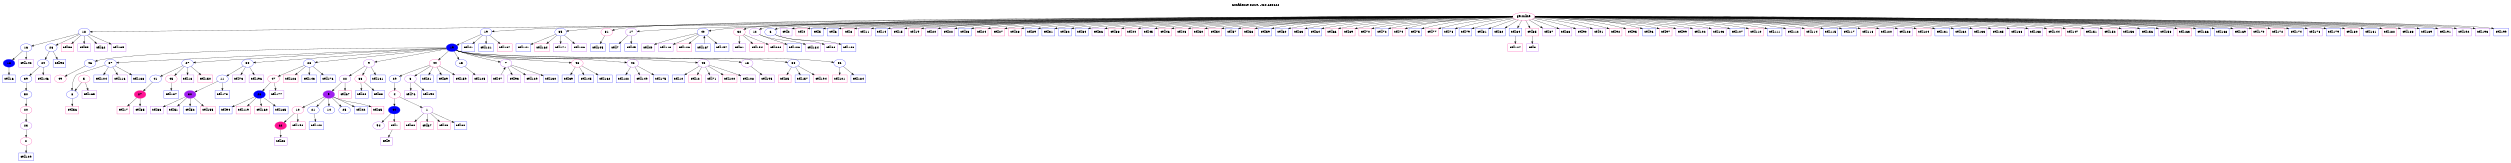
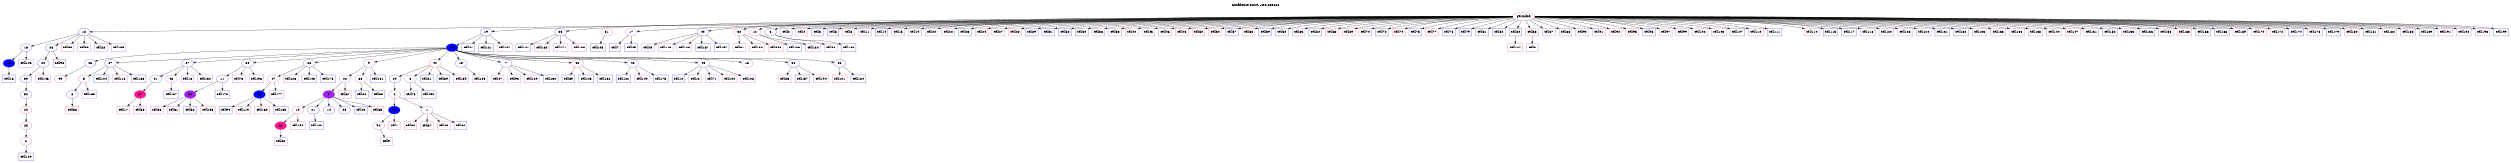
edge "germline" -> "31": removed
node "cell112": removed
node "cell152": color deeppink -> blue
edge "cell167" -> "40": reversed
edge "37" -> "8": now "37" -> "5"
edge "cell47" -> "7": reversed
node "cell195": removed
edge "cell1" -> "cell9": now "94" -> "cell9"
